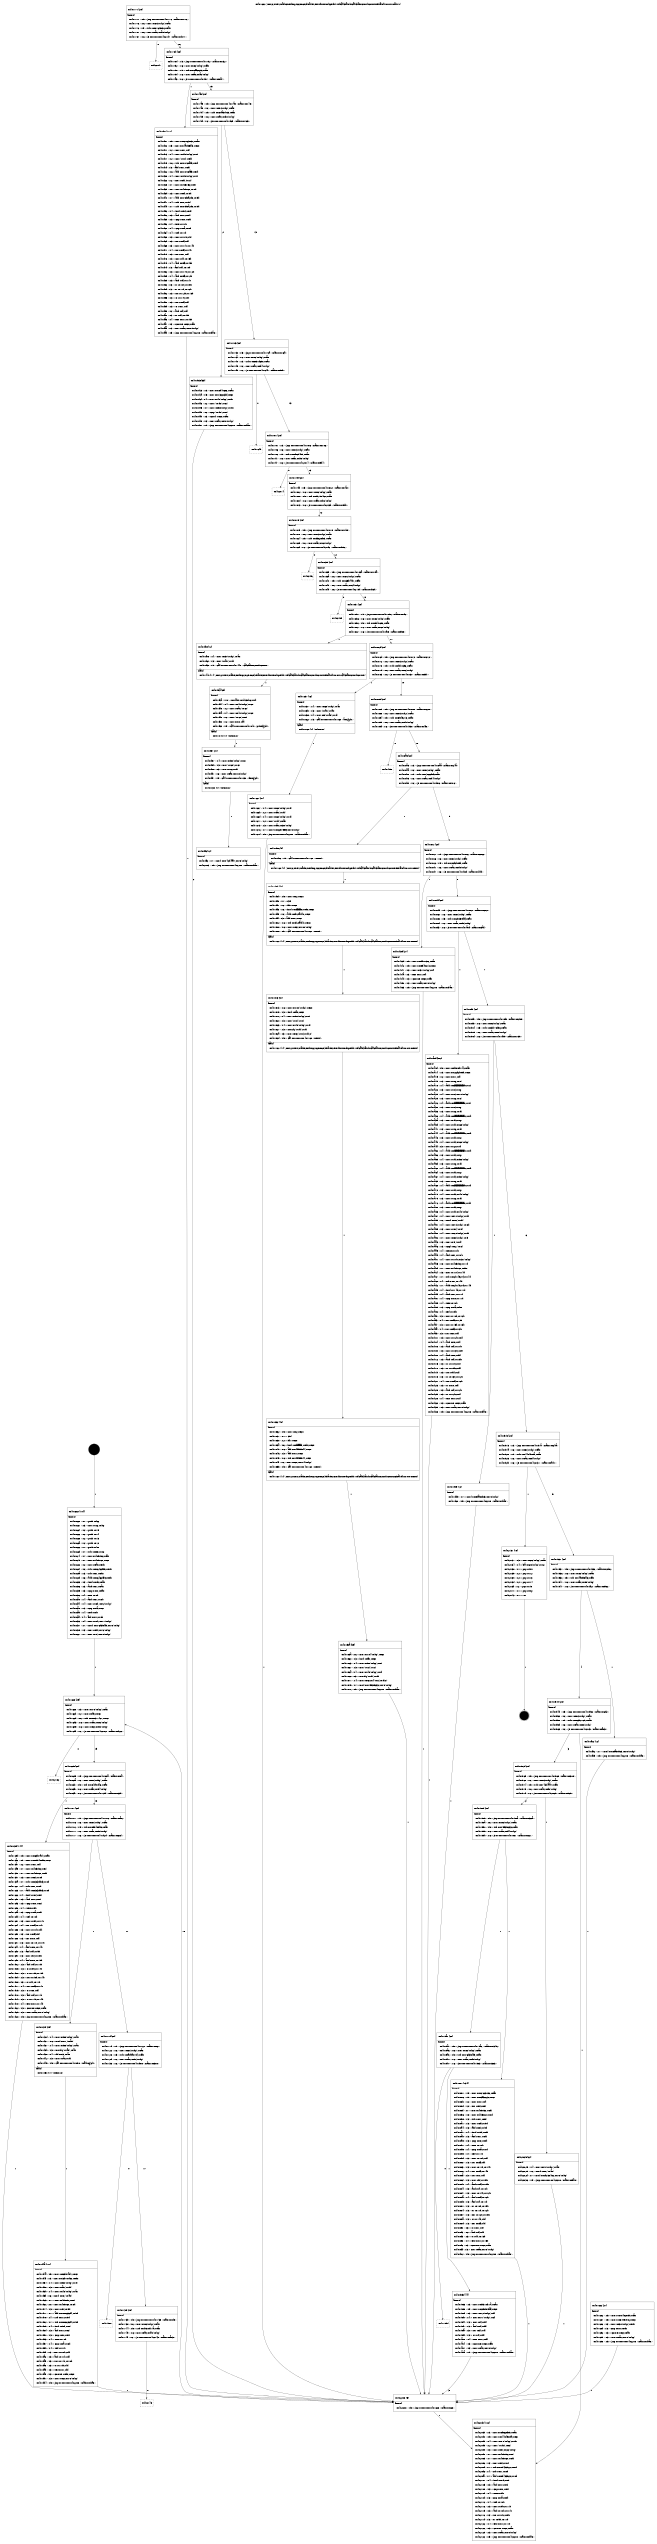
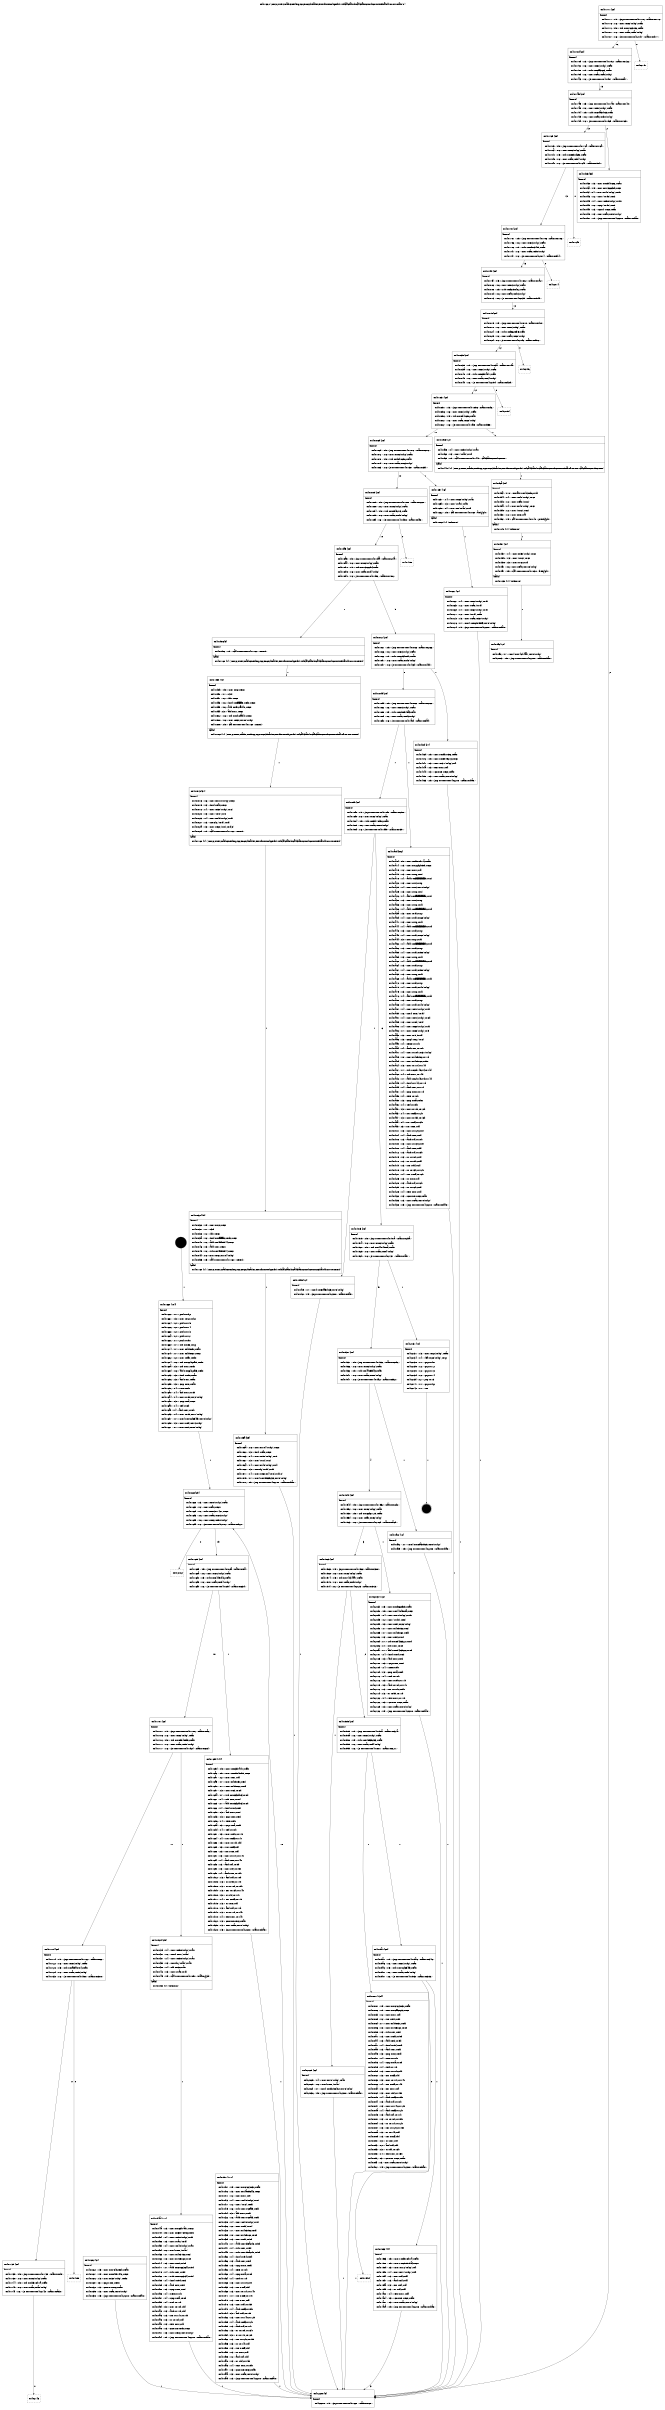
edge "0x40178d [28]" -> "0x401f07 [171]": removed, label "1"
edge "0x402208 [5]" -> "0x4020cb [102]": reversed
